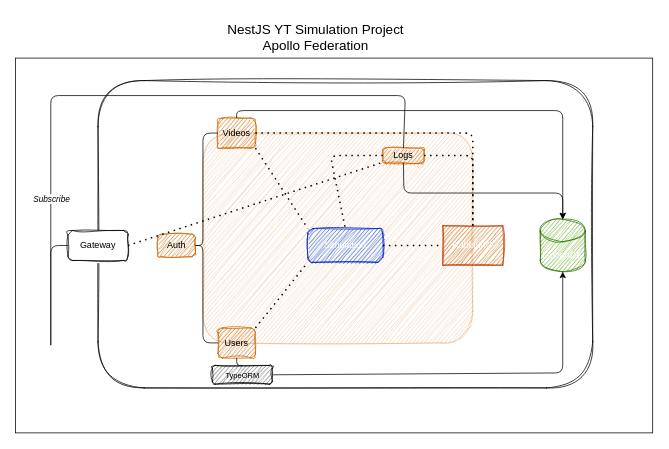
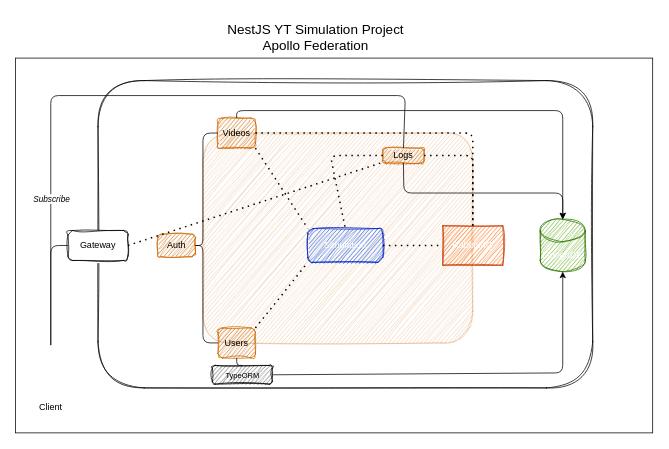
node "RabbitMQ": fillcolor #cc6600 -> #fa6800
node "Client": added
